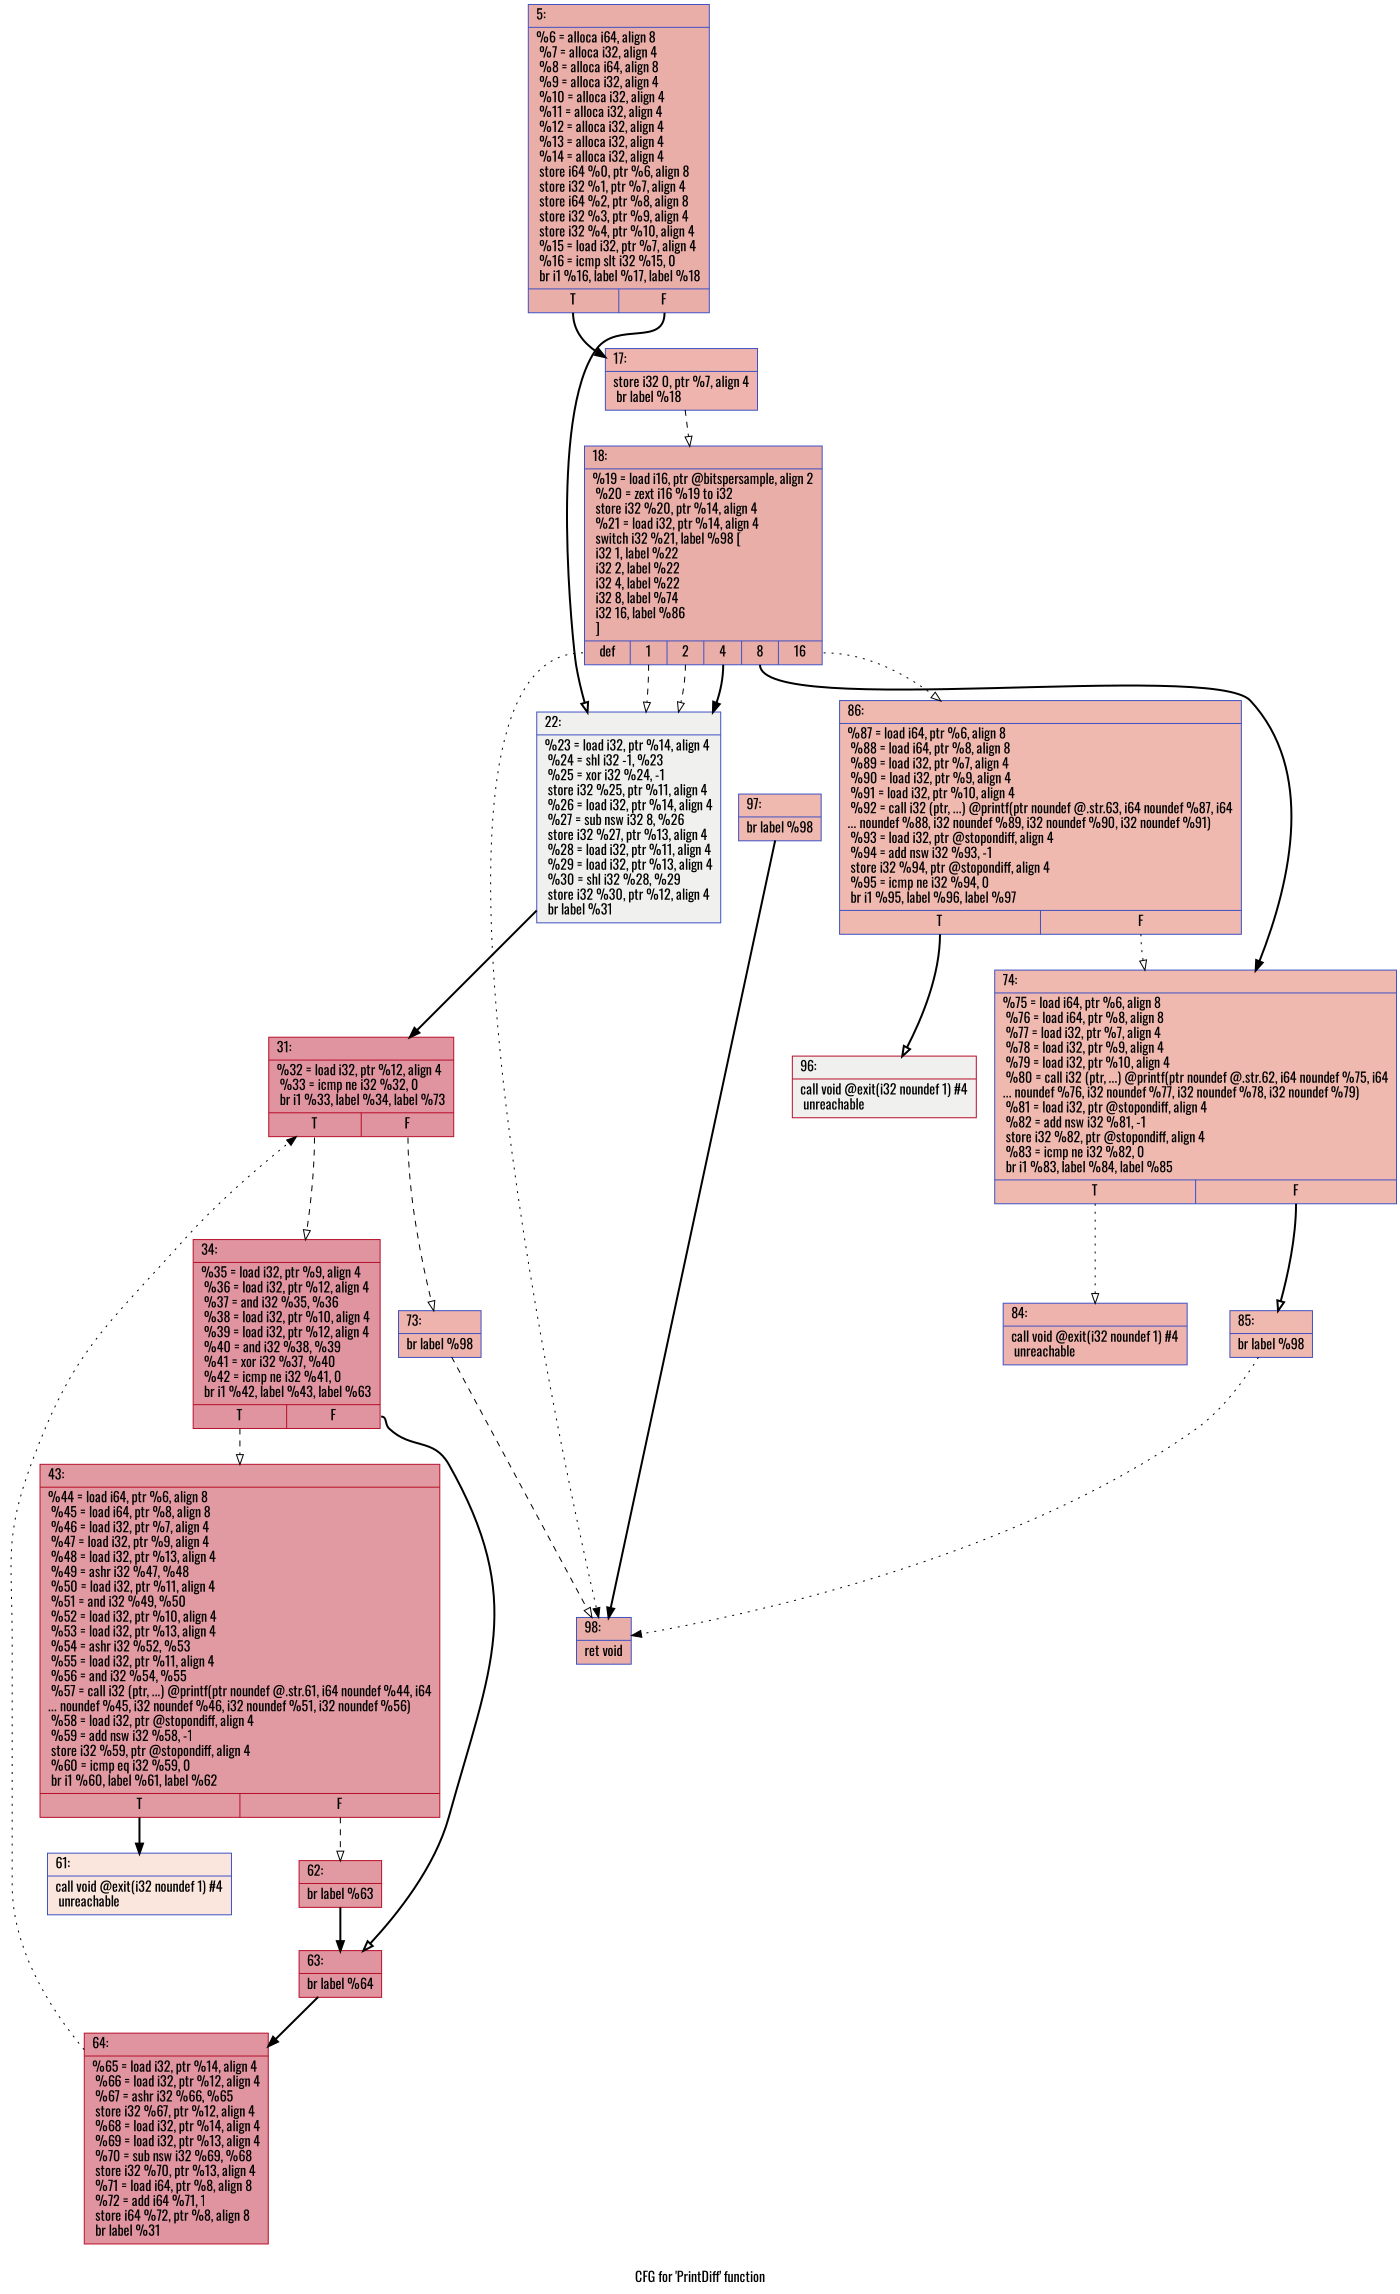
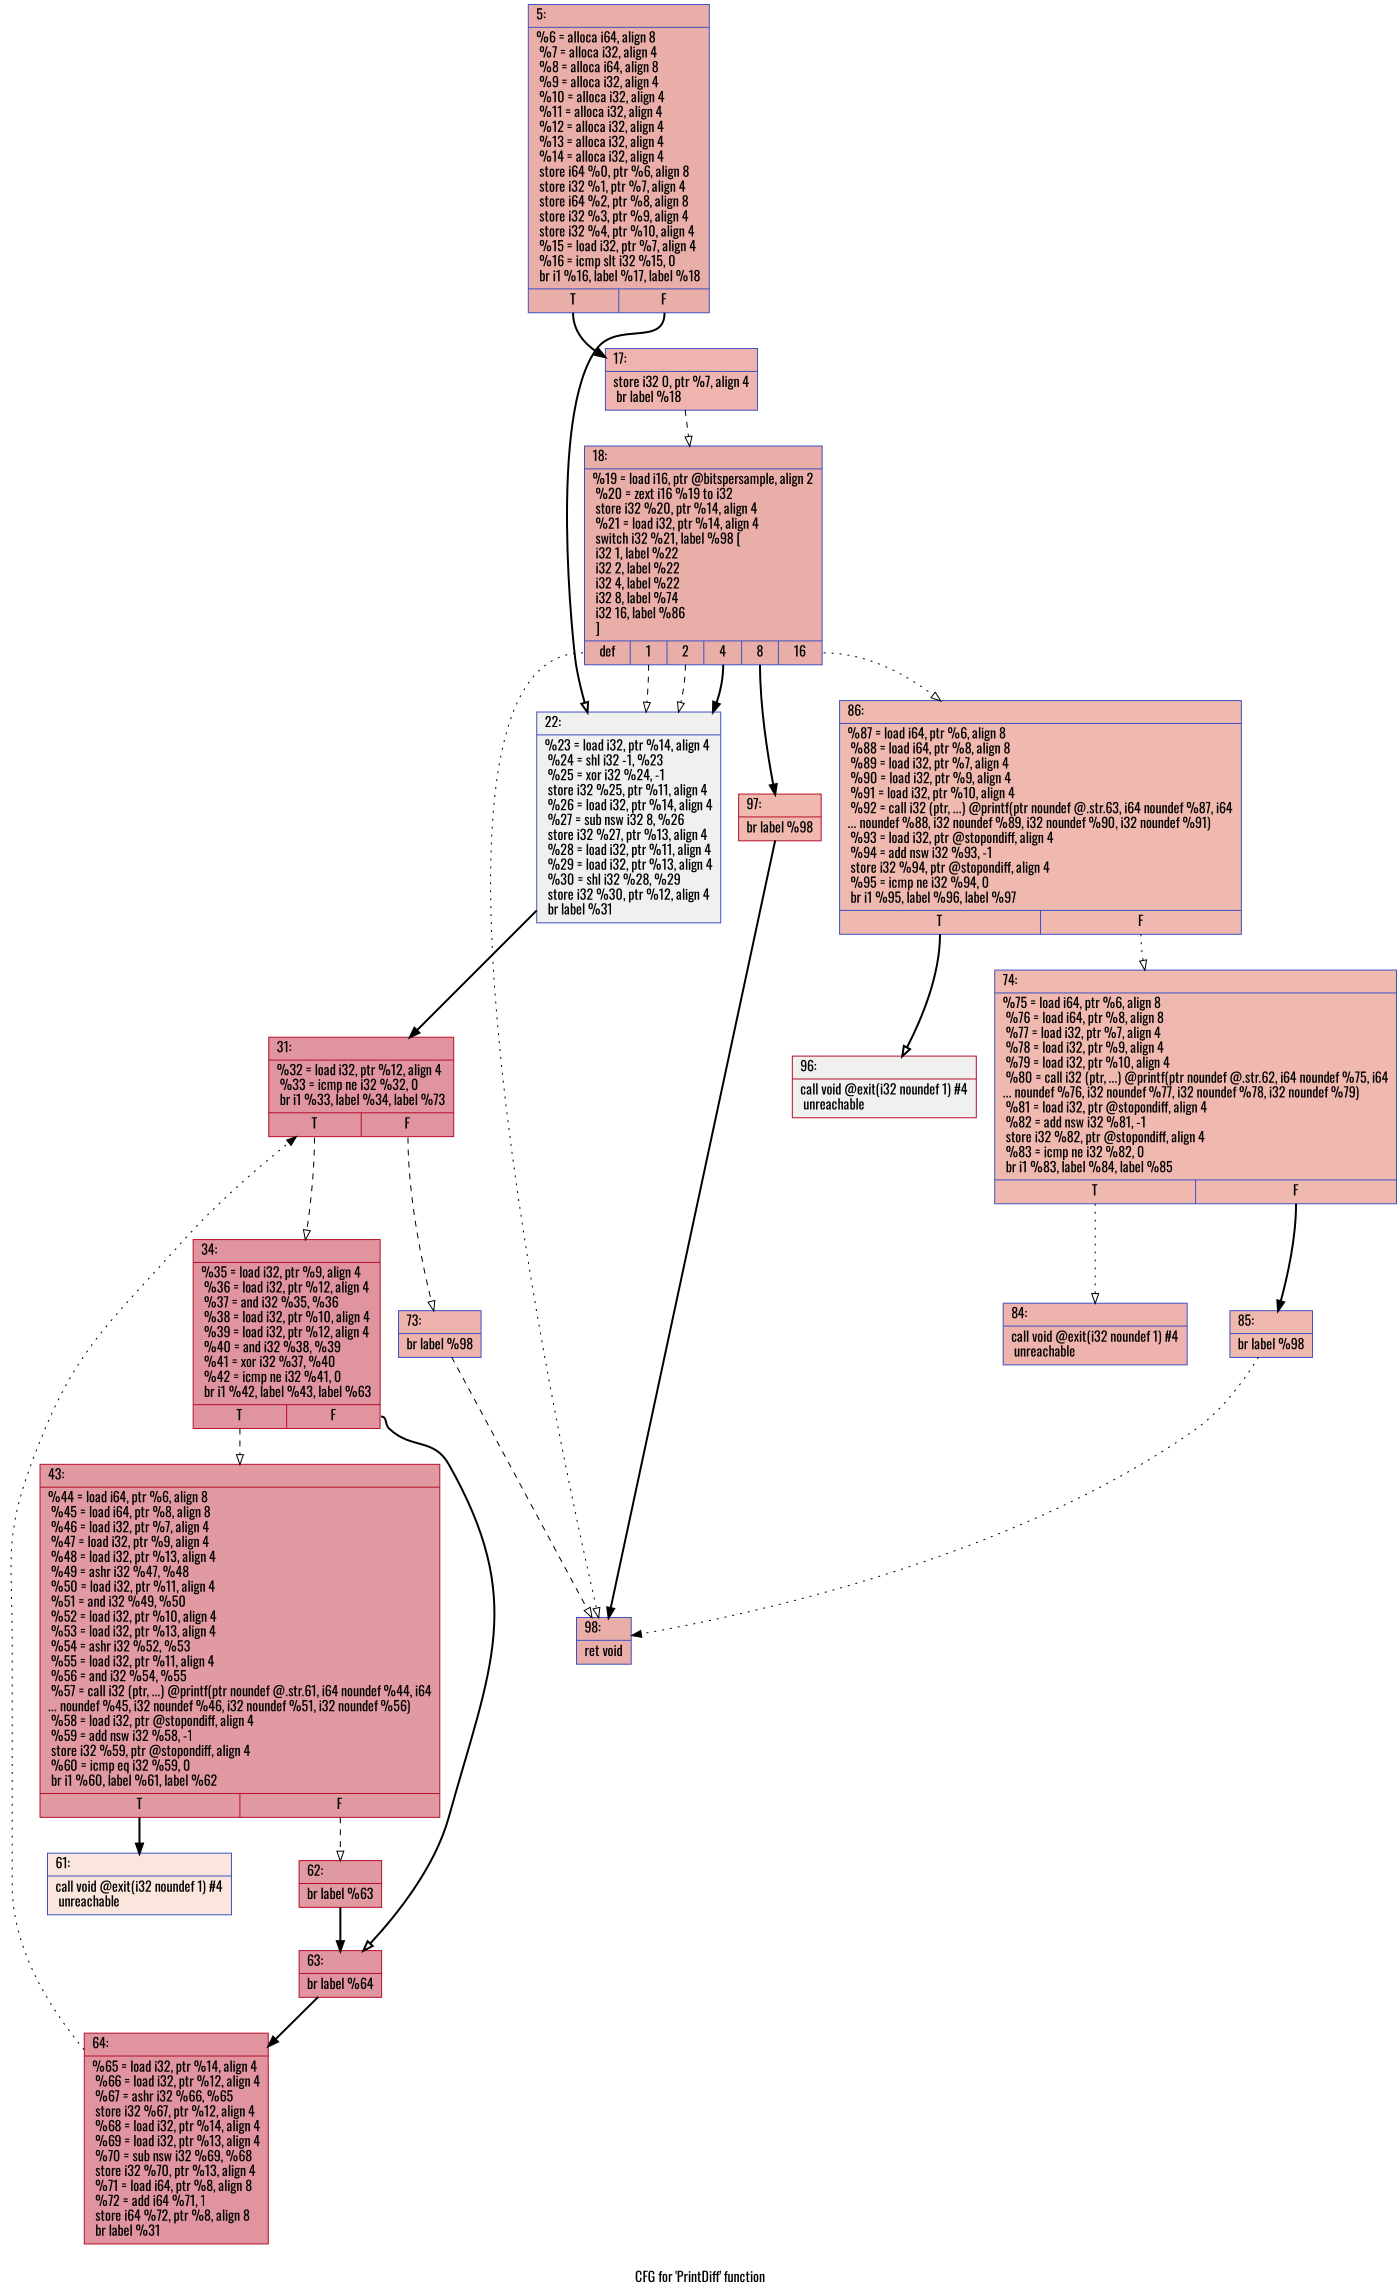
edge "18:" -> "74:": now "18:" -> "97:"
node "97:": color #3d50c3ff -> #b70d28ff
edge "18:" -> "98:": arrowhead normal -> onormal
edge "74:" -> "85:": arrowhead onormal -> normal
